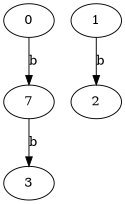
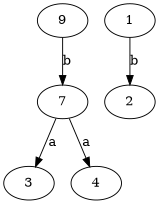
node "0": label "0" -> "9"
edge "7" -> "3": label "b" -> "a"
node "4": added
